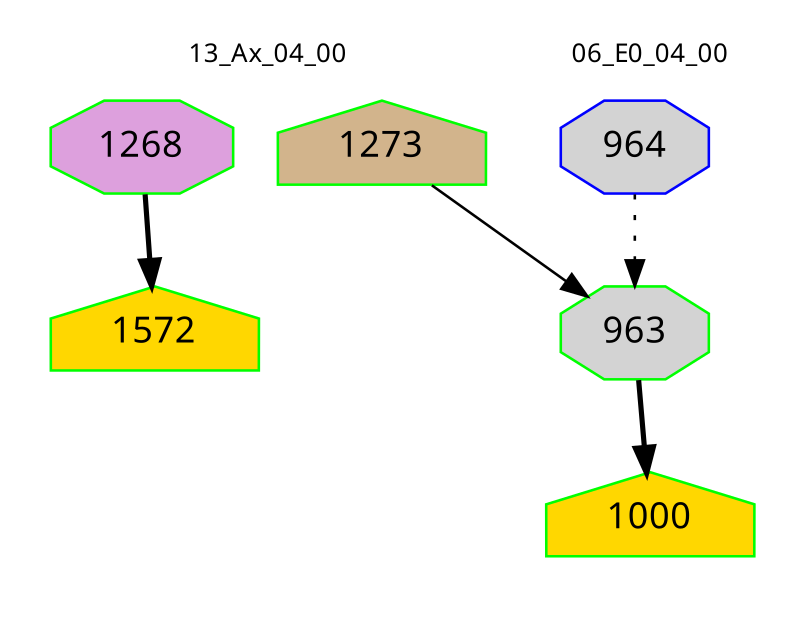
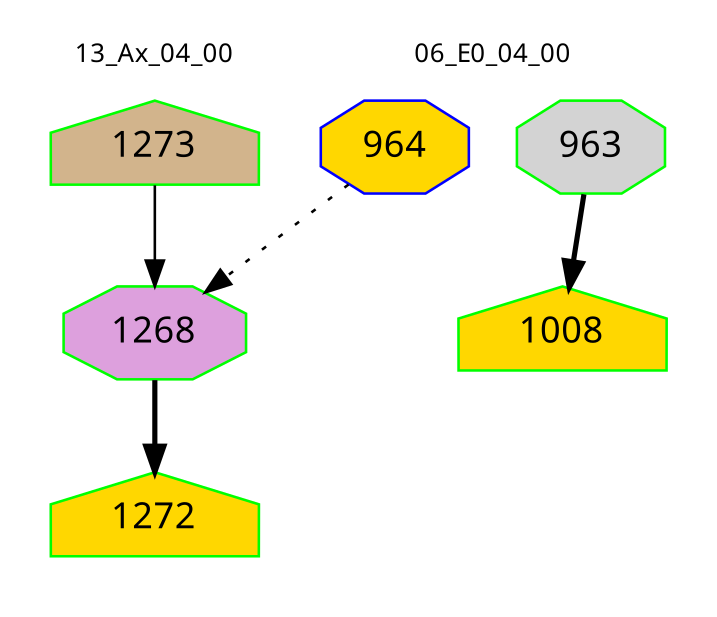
node "964": fillcolor lightgrey -> gold
edge "1273" -> "963": now "1273" -> "1268"
edge "964" -> "963": now "964" -> "1268"
node "1572": label "1572" -> "1272"
node "1000": label "1000" -> "1008"
